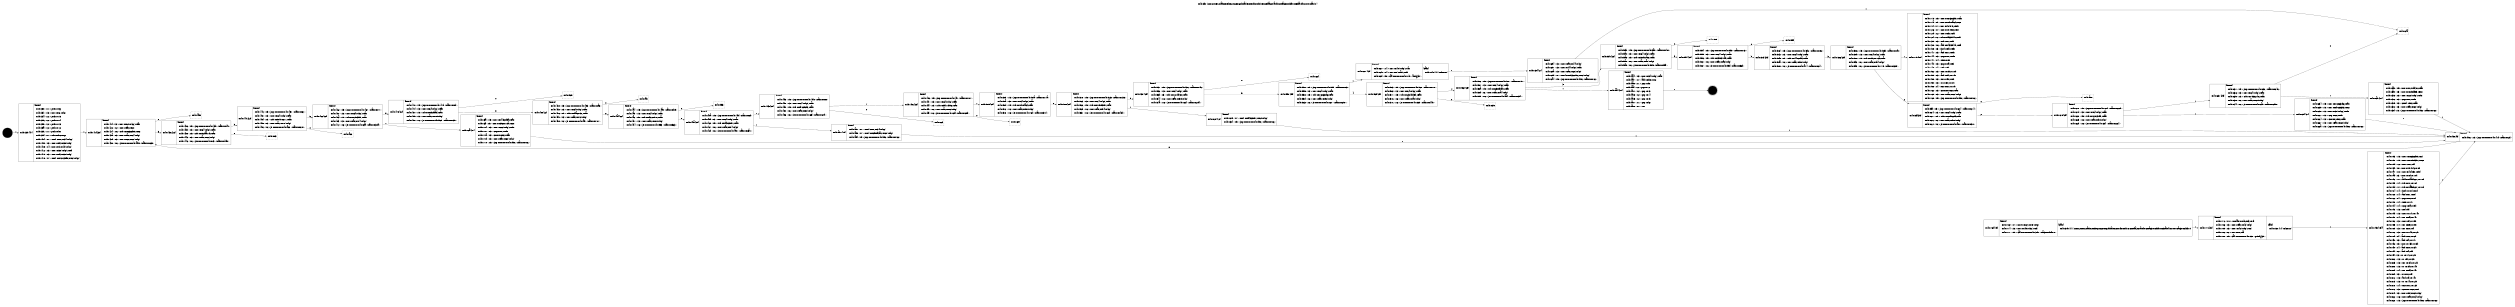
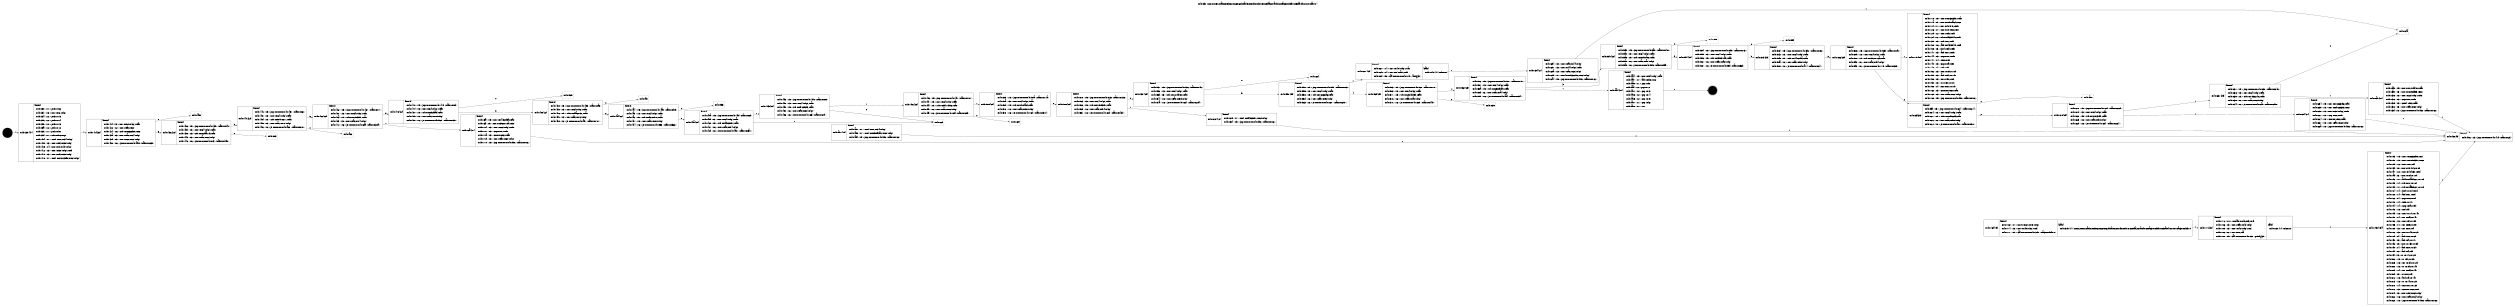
edge "0x4014ba [25]" -> "0x401a91 [19]": now "0x4014ba [25]" -> "0x40166f"
edge "0x401b5c [5]" -> "0x40141f [23]": removed, label "8"
